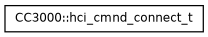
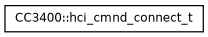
node "CC3000::hci_cmnd_connect_t": label "CC3000::hci_cmnd_connect_t" -> "CC3400::hci_cmnd_connect_t"
